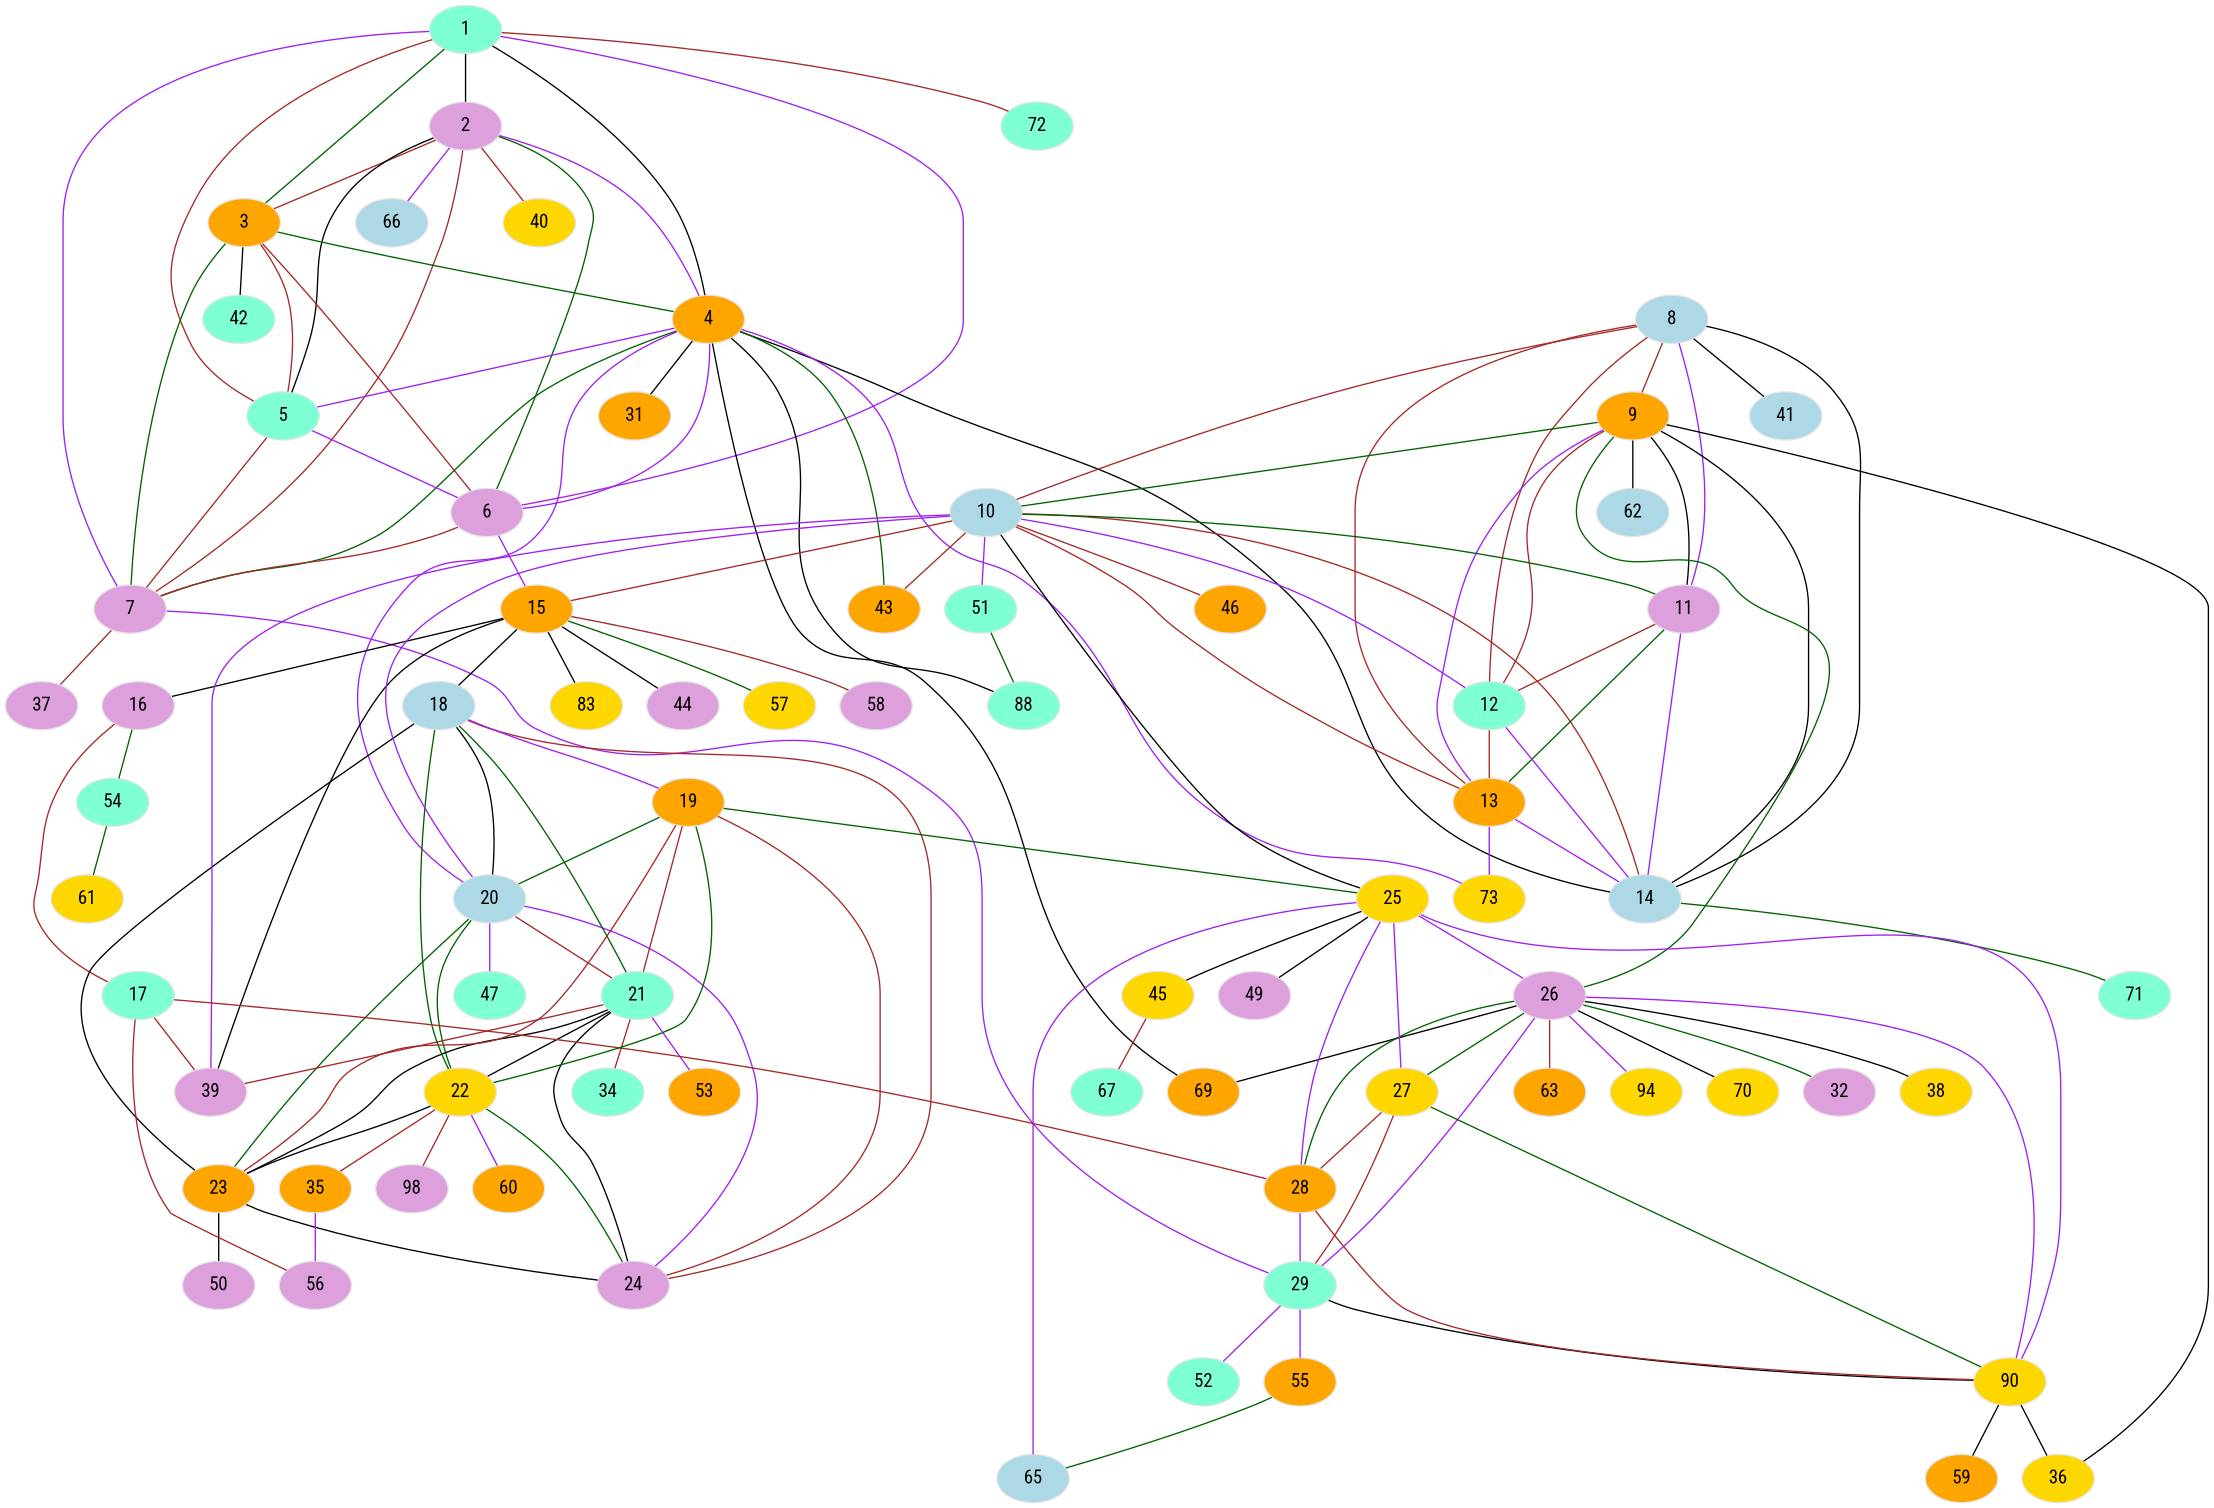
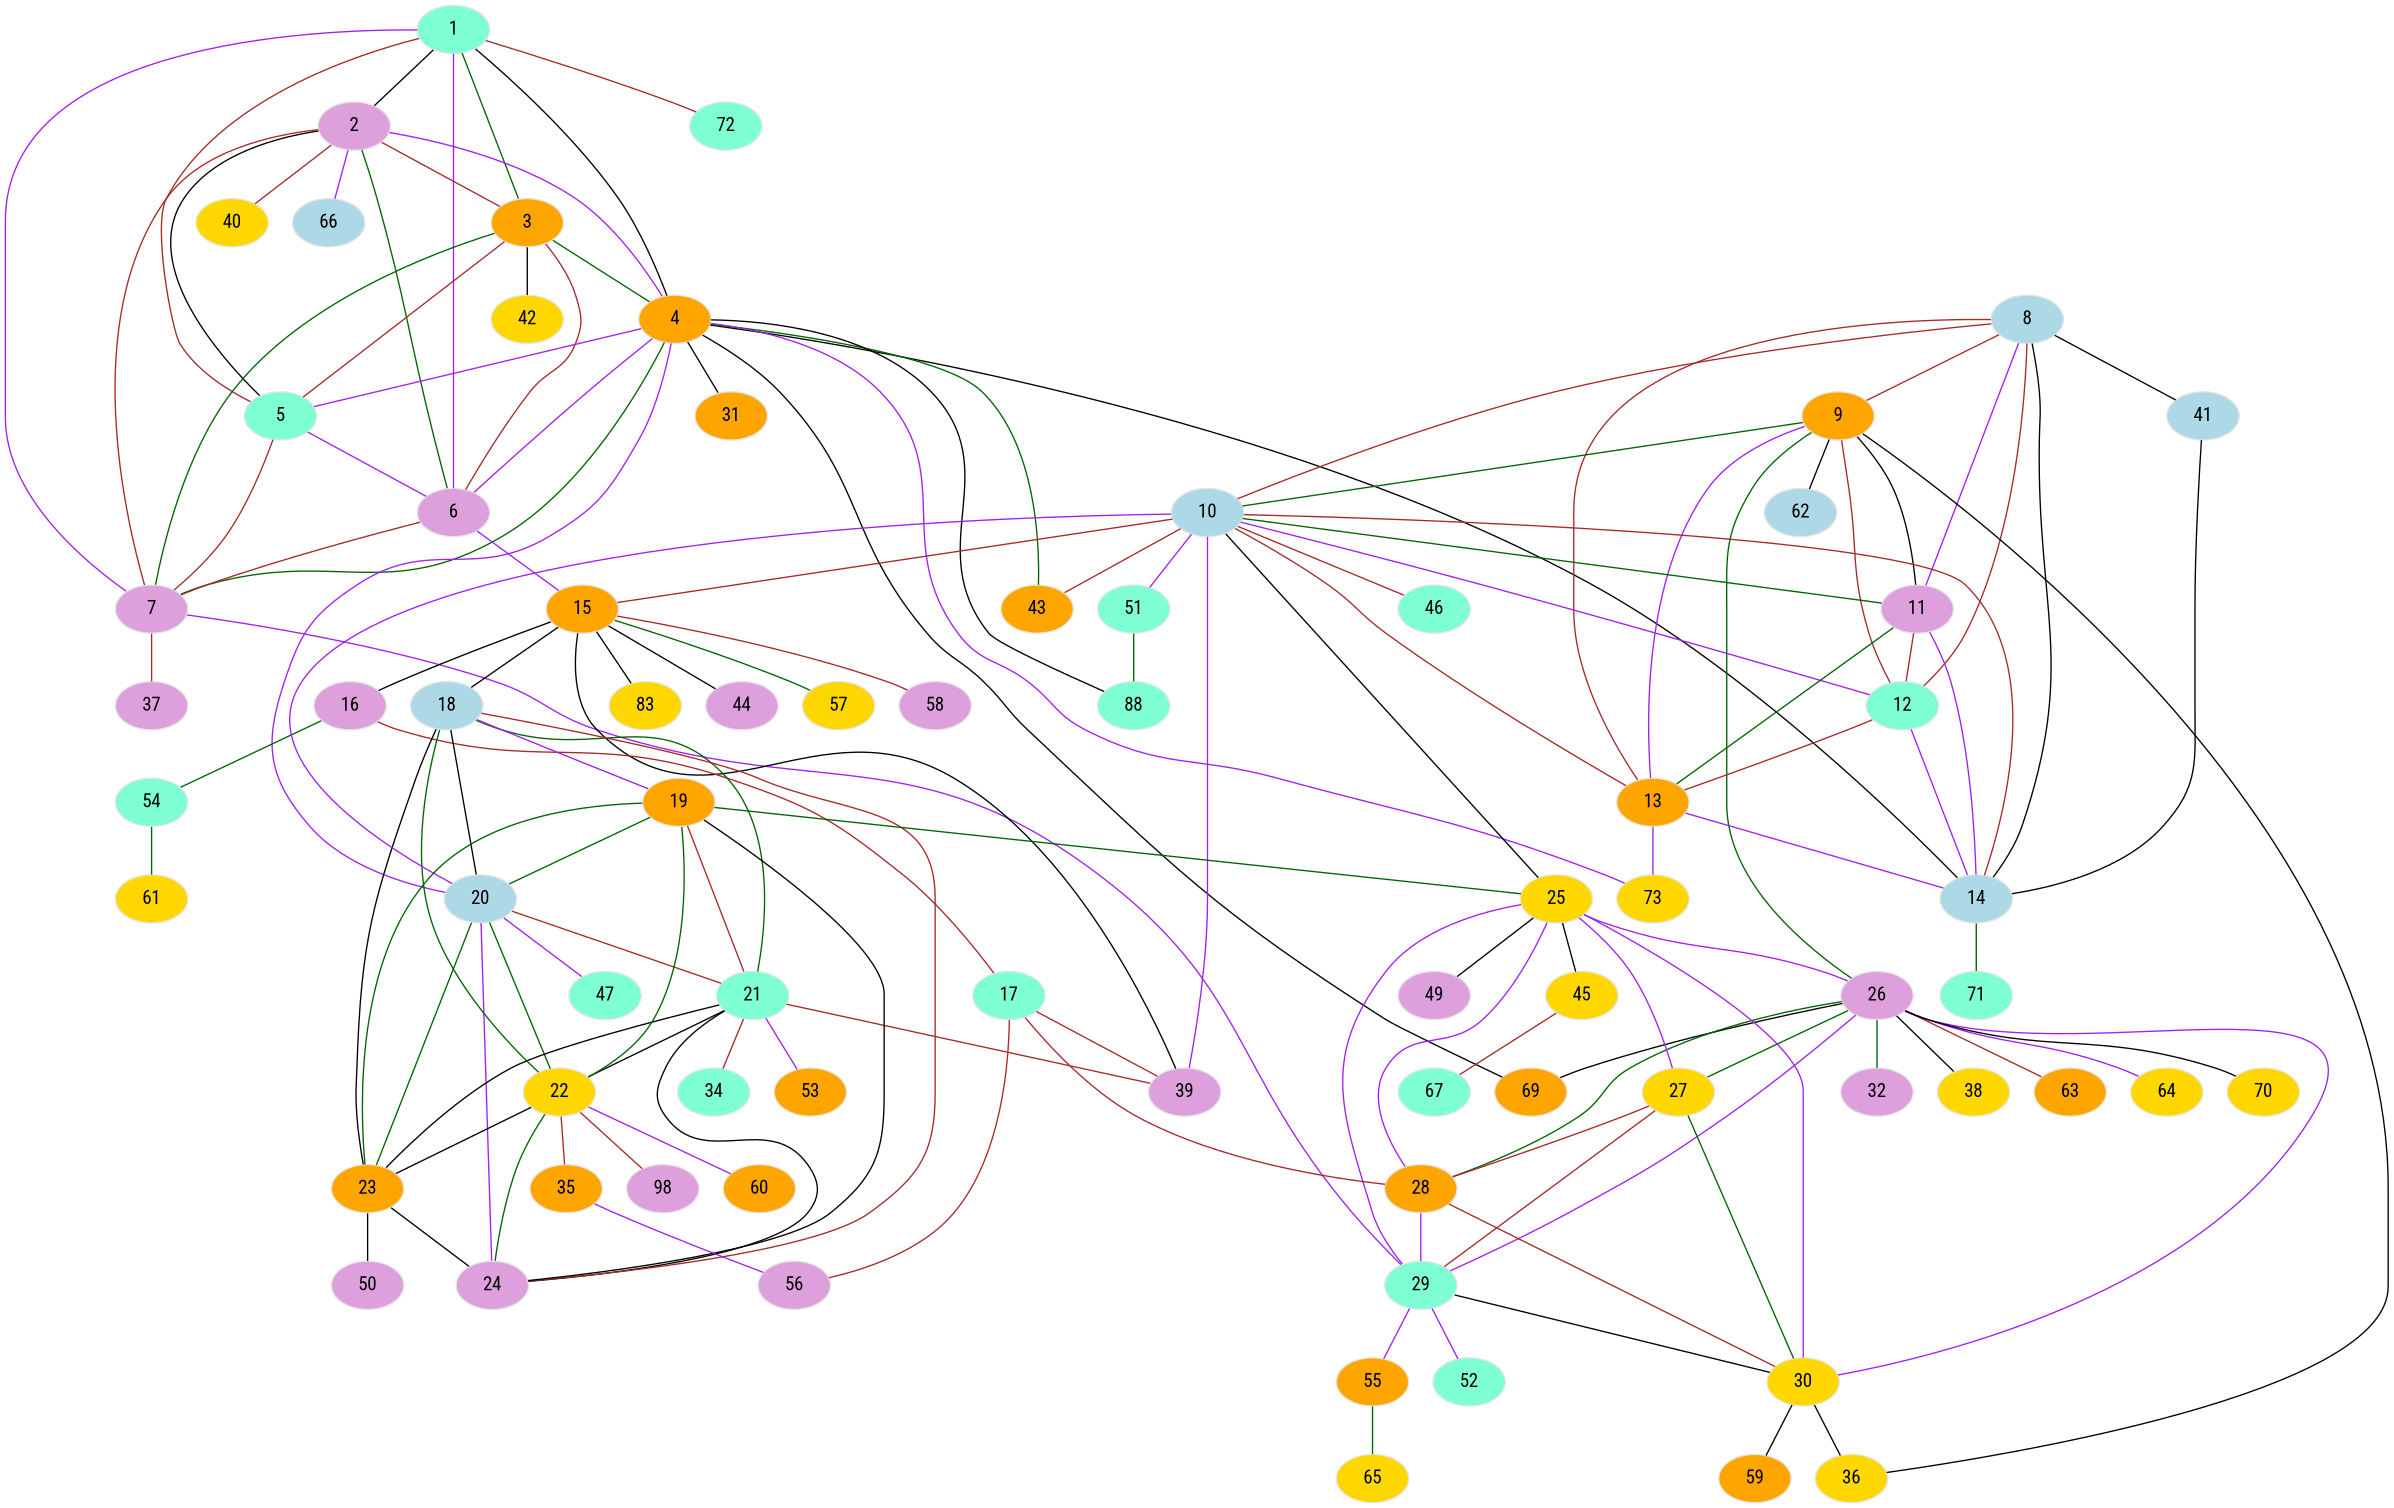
node "42": fillcolor aquamarine -> gold
node "46": fillcolor orange -> aquamarine
edge "9" -- "14": now "41" -- "14"
edge "19" -- "23": color brown -> darkgreen
edge "19" -- "24": color brown -> black
edge "25" -- "65": now "25" -- "29"
node "94": label "94" -> "64"
node "90": label "90" -> "30"
node "65": fillcolor lightblue -> gold
